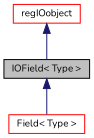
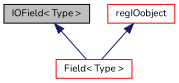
edge "IOField< Type >" -> "regIOobject": now "Field< Type >" -> "regIOobject"
